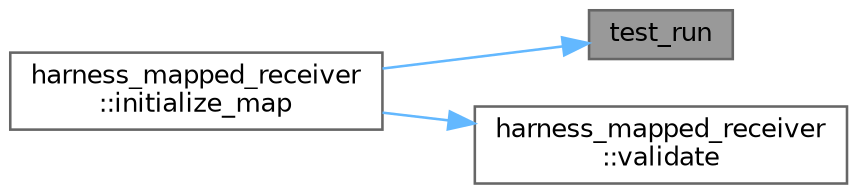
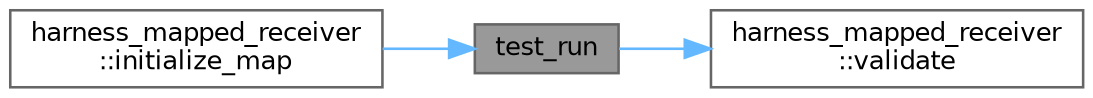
edge "harness_mapped_receiver ::initialize_map" -> "harness_mapped_receiver ::validate": now "test_run" -> "harness_mapped_receiver ::validate"
